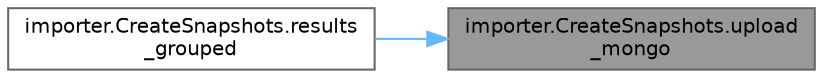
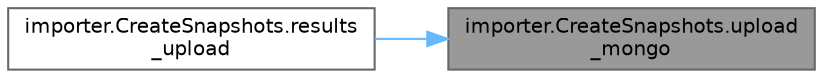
node "importer.CreateSnapshots.results _grouped": label "importer.CreateSnapshots.results _grouped" -> "importer.CreateSnapshots.results _upload"
